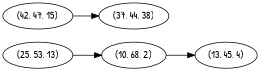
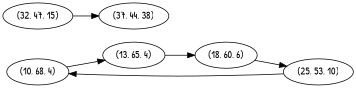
node "(42, 47, 15)": label "(42, 47, 15)" -> "(32, 47, 15)"
node "(25, 53, 13)": label "(25, 53, 13)" -> "(25, 53, 10)"
node "(10, 68, 2)": label "(10, 68, 2)" -> "(10, 68, 4)"
node "(18, 60, 6)": added
node "(13, 45, 4)": label "(13, 45, 4)" -> "(13, 65, 4)"
